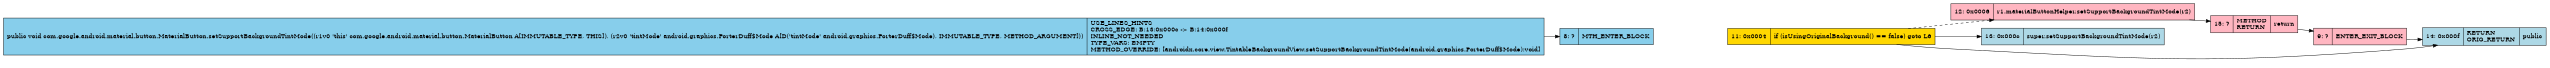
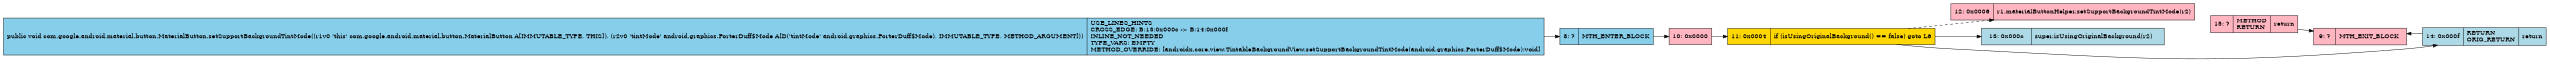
edge "12: 0x0006" -> "15: ?": removed
node "13: 0x000c": text "super.setSupportBackgroundTintMode(r2)" -> "super.isUsingOriginalBackground(r2)"
node "9: ?": text "ENTER_EXIT_BLOCK" -> "MTH_EXIT_BLOCK"
node "14: 0x000f": text "public" -> "return"
node "10: 0x0000": added
edge "9: ?" -> "14: 0x000f": reversed
